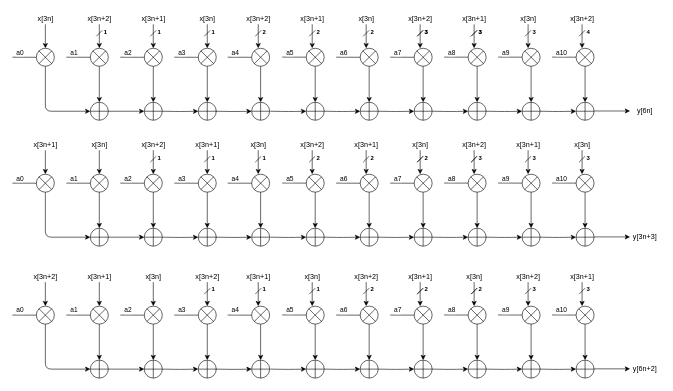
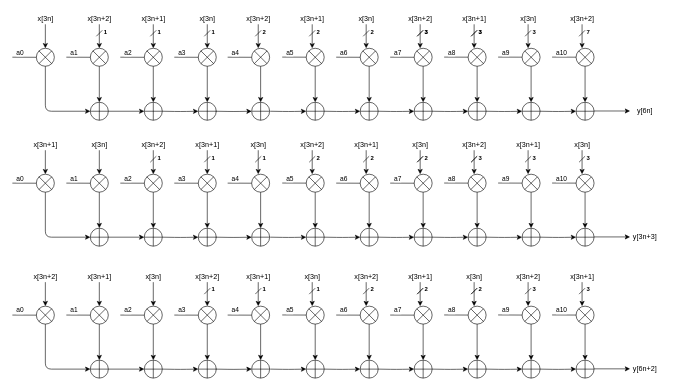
node "4": label "4" -> "7"
